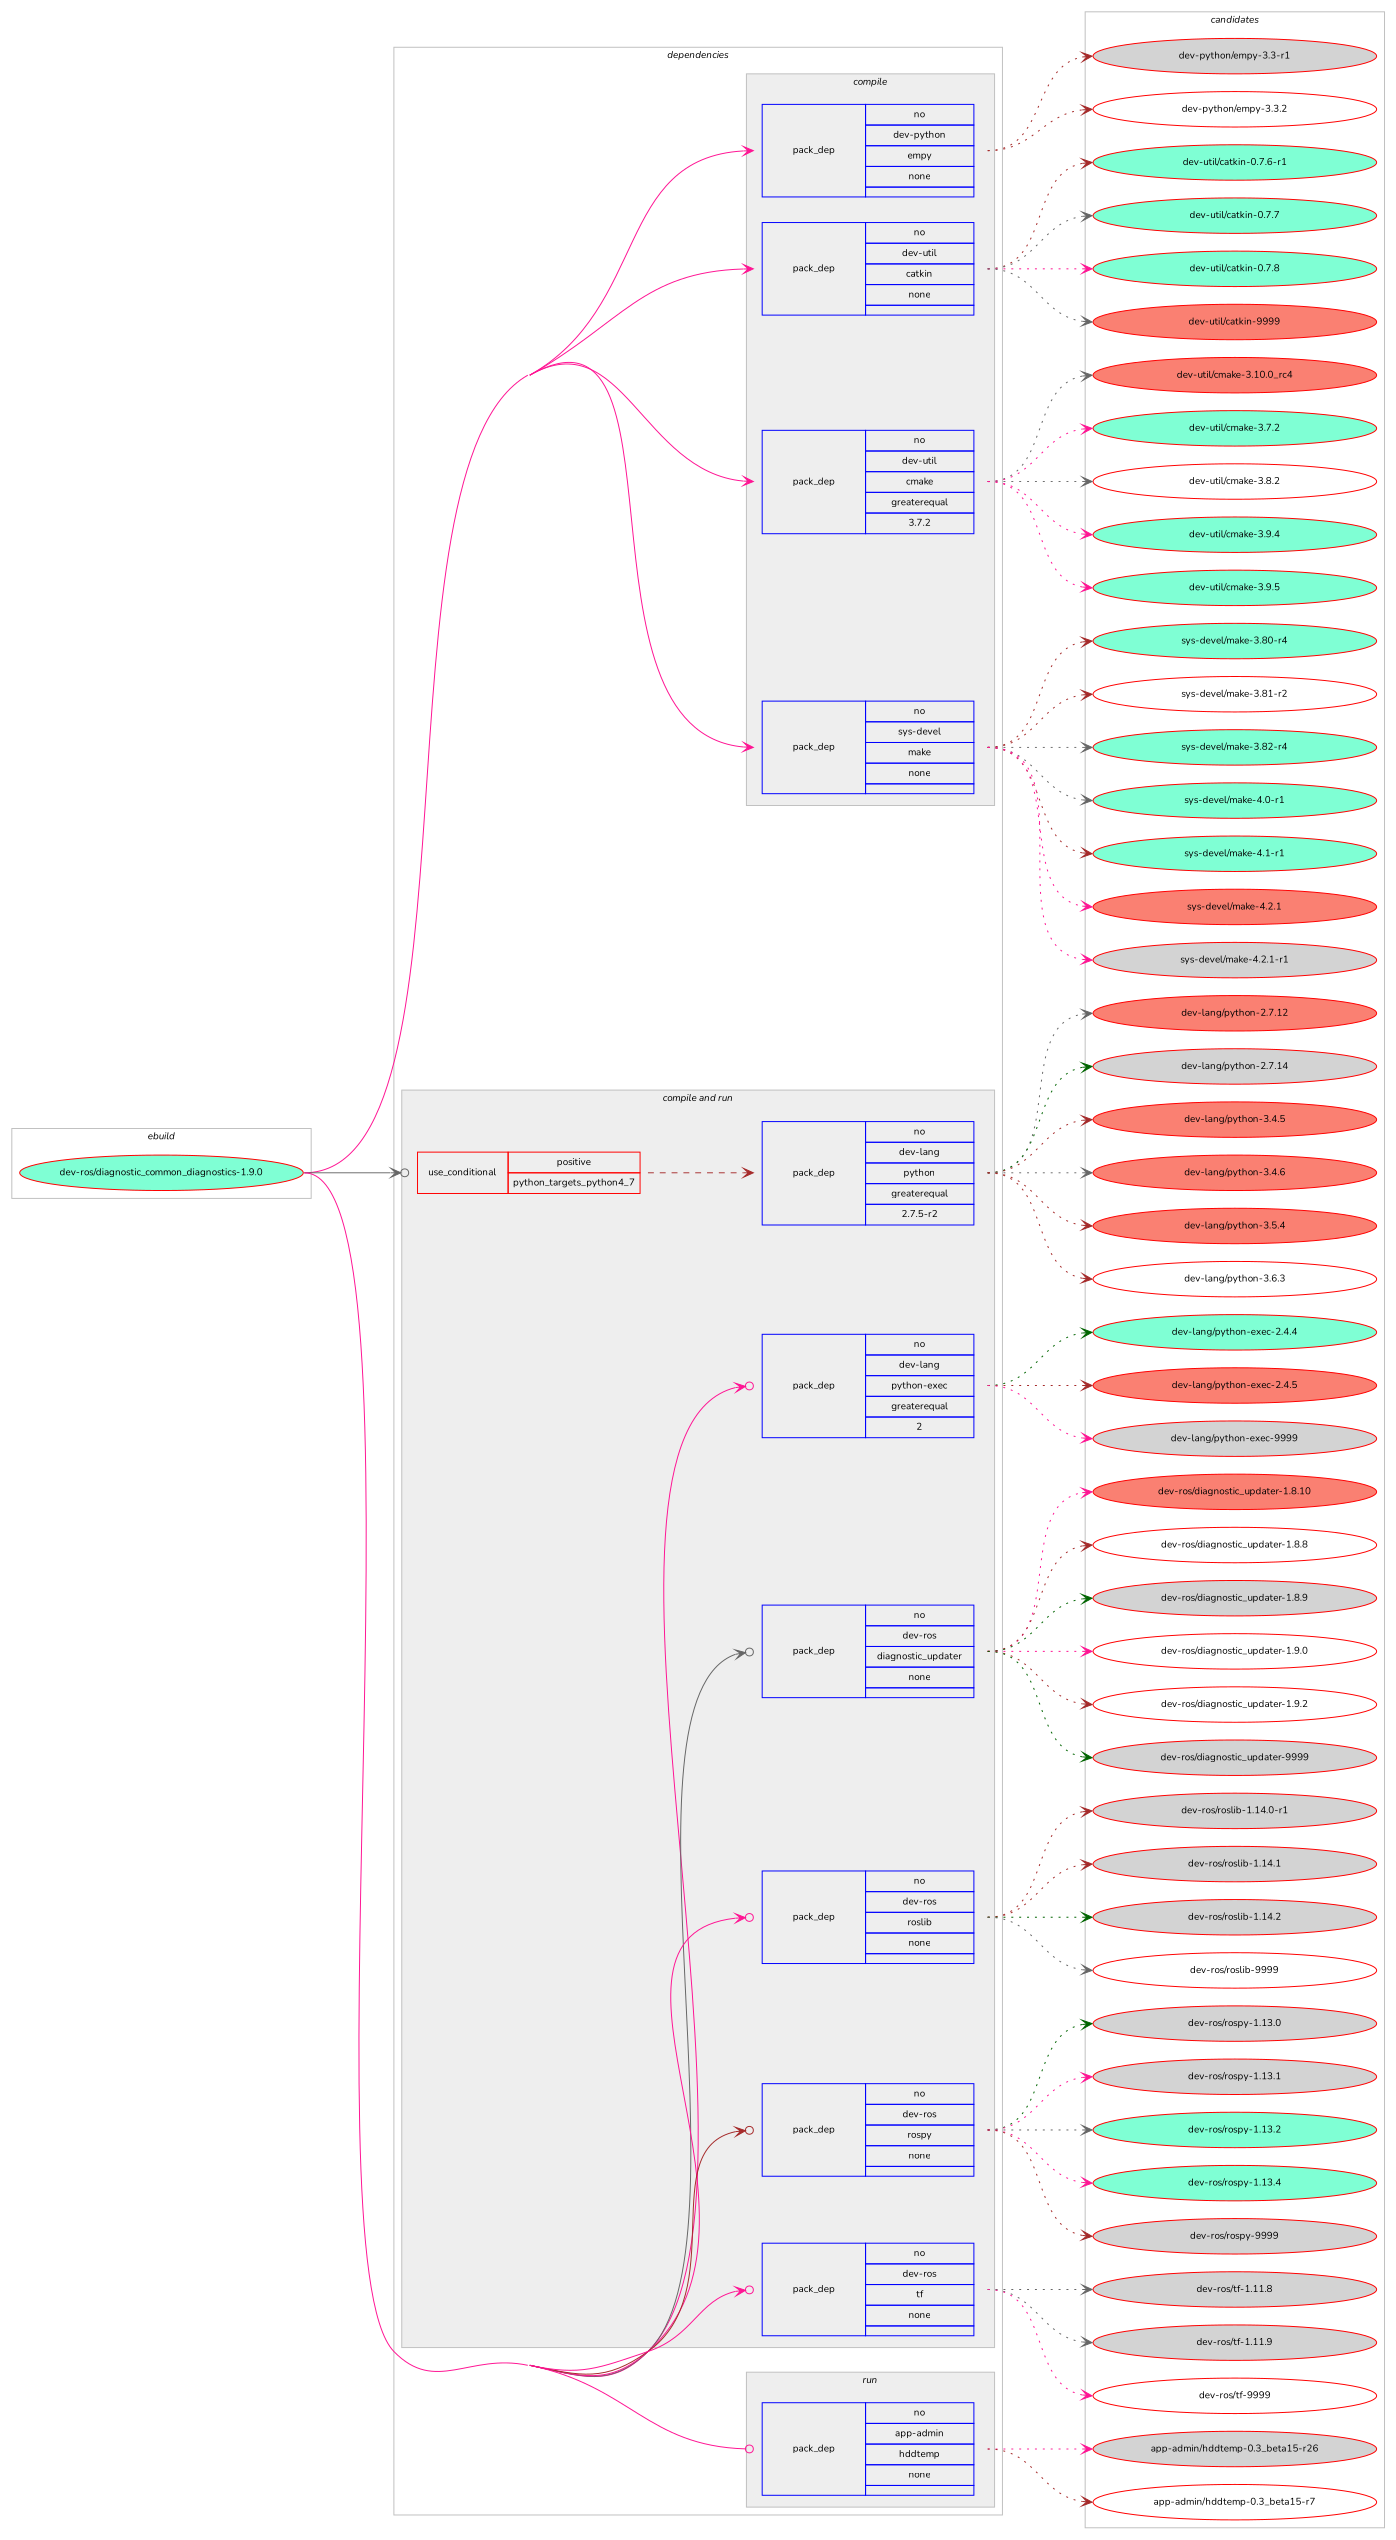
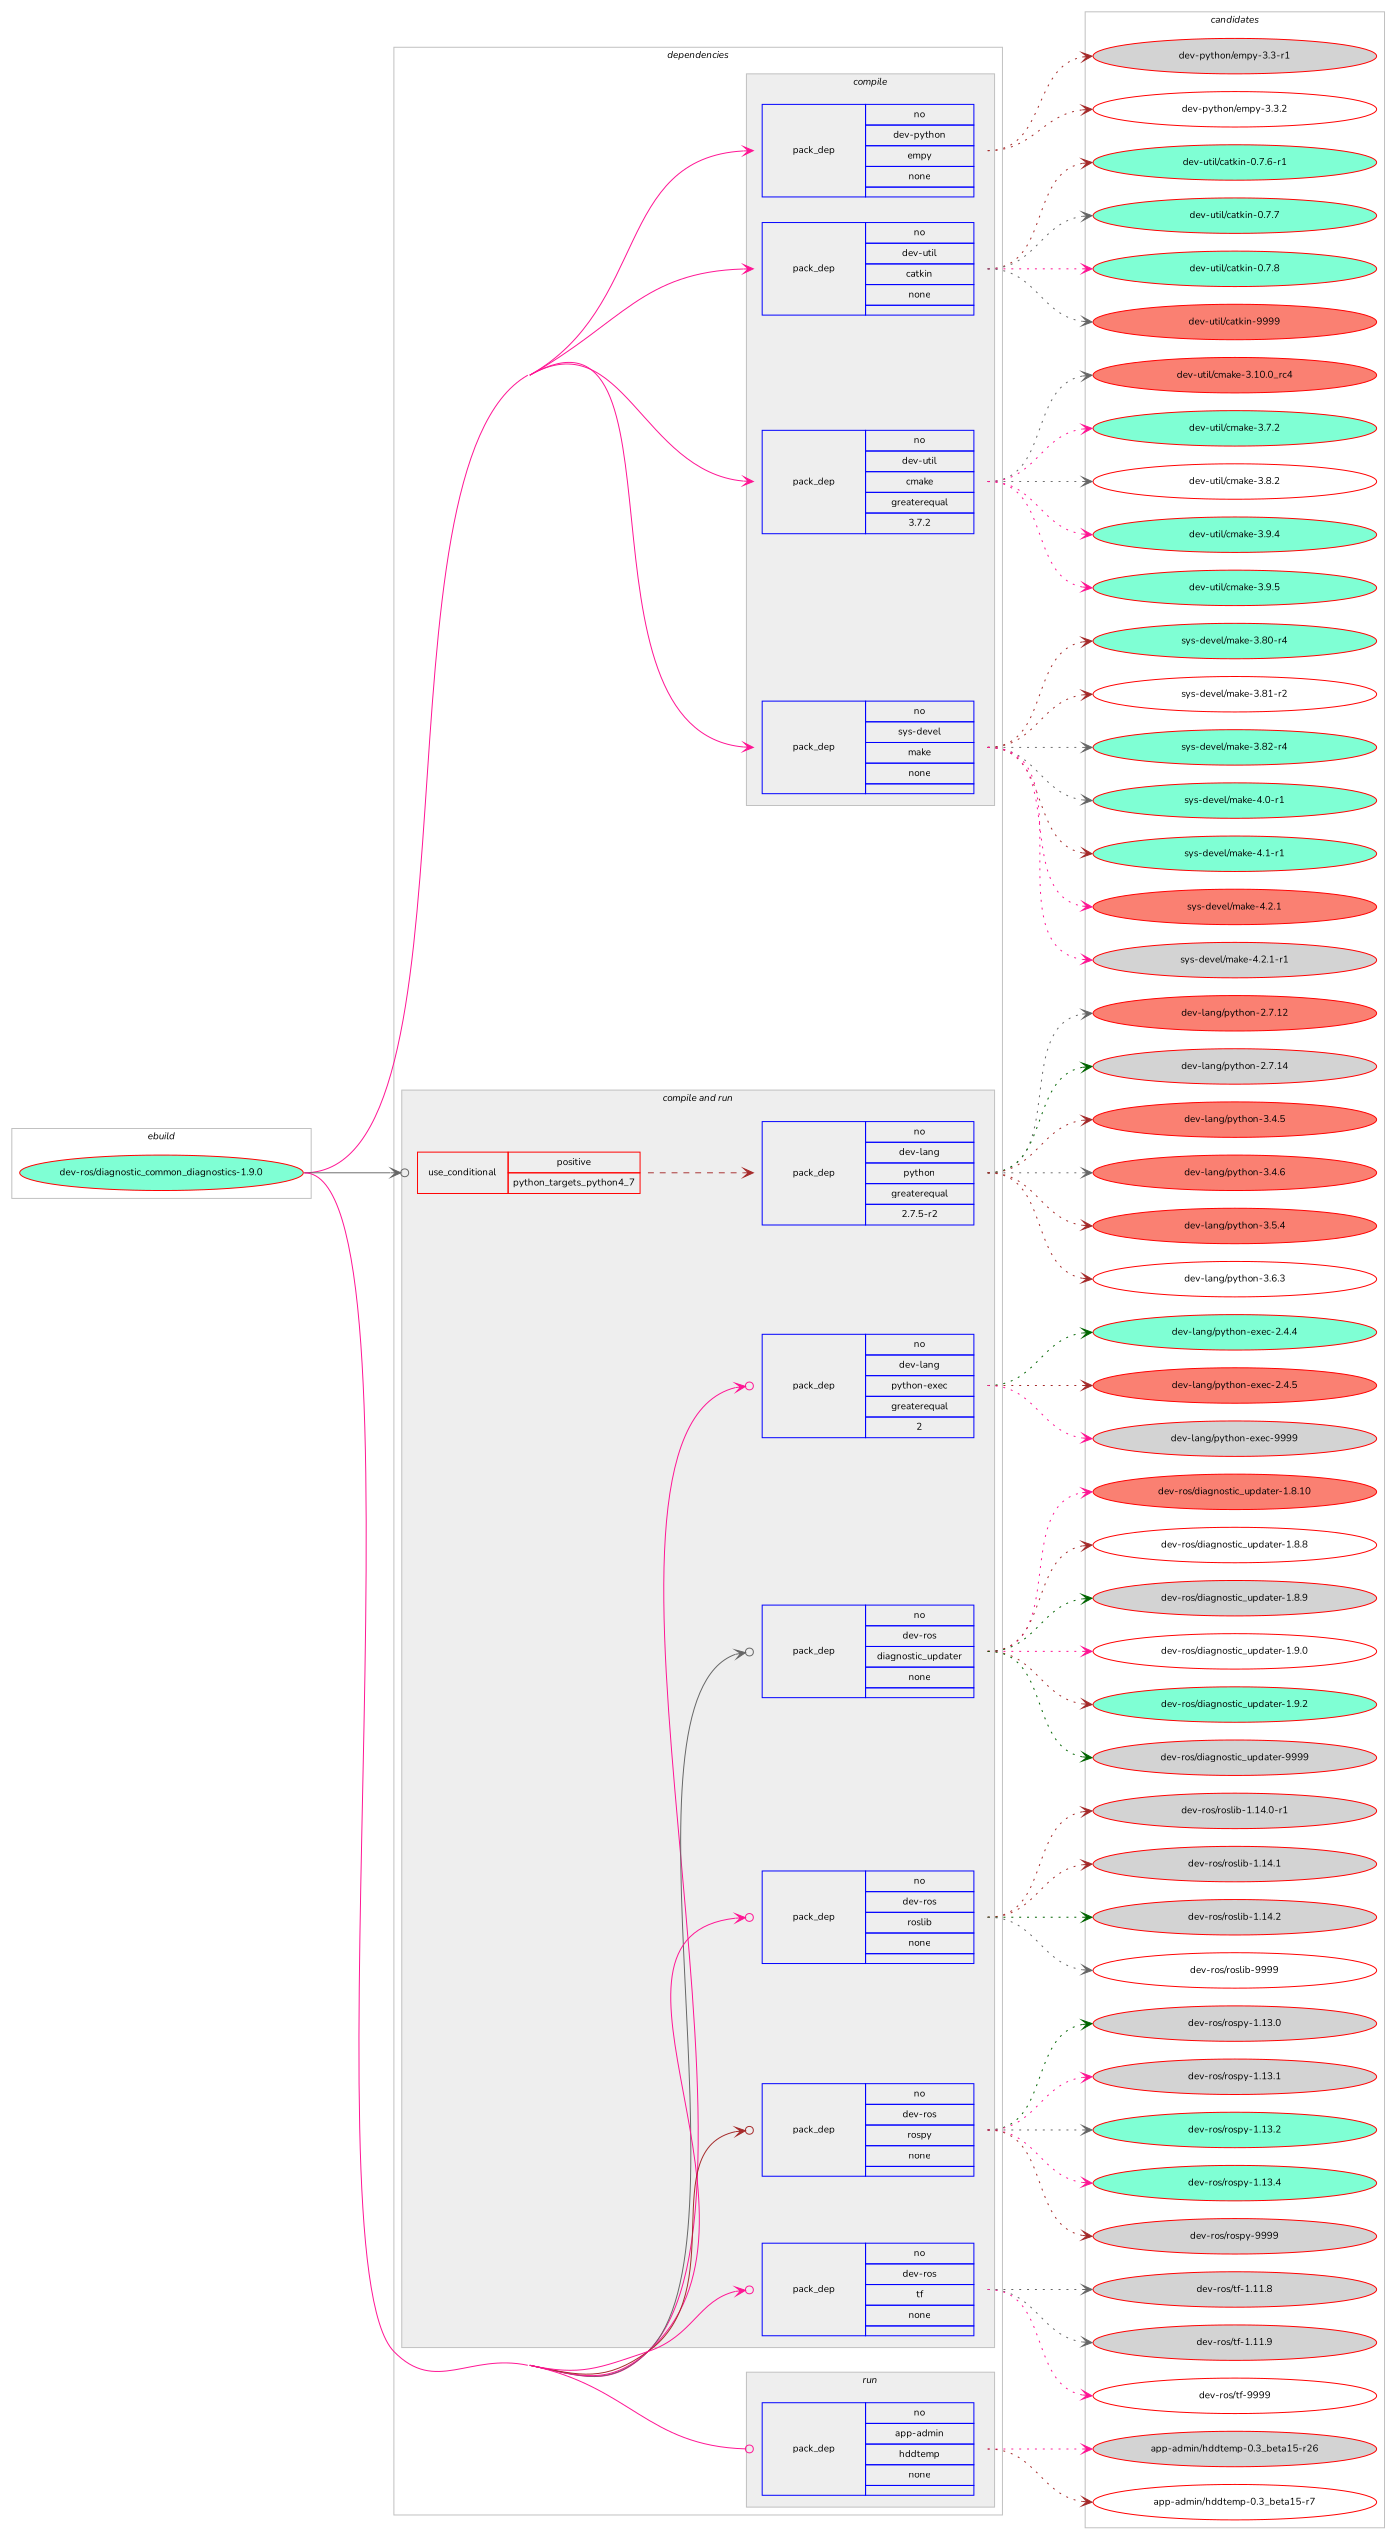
node "dev-ros/diagnostic_updater-1.9.2": fillcolor white -> aquamarine
